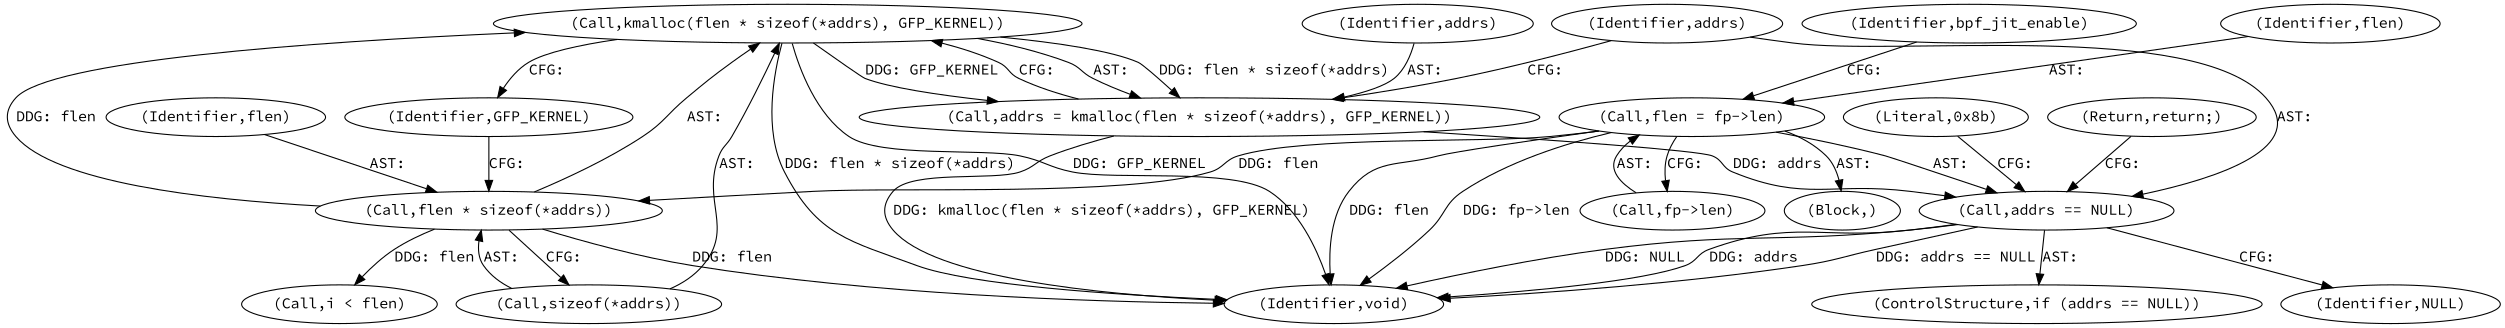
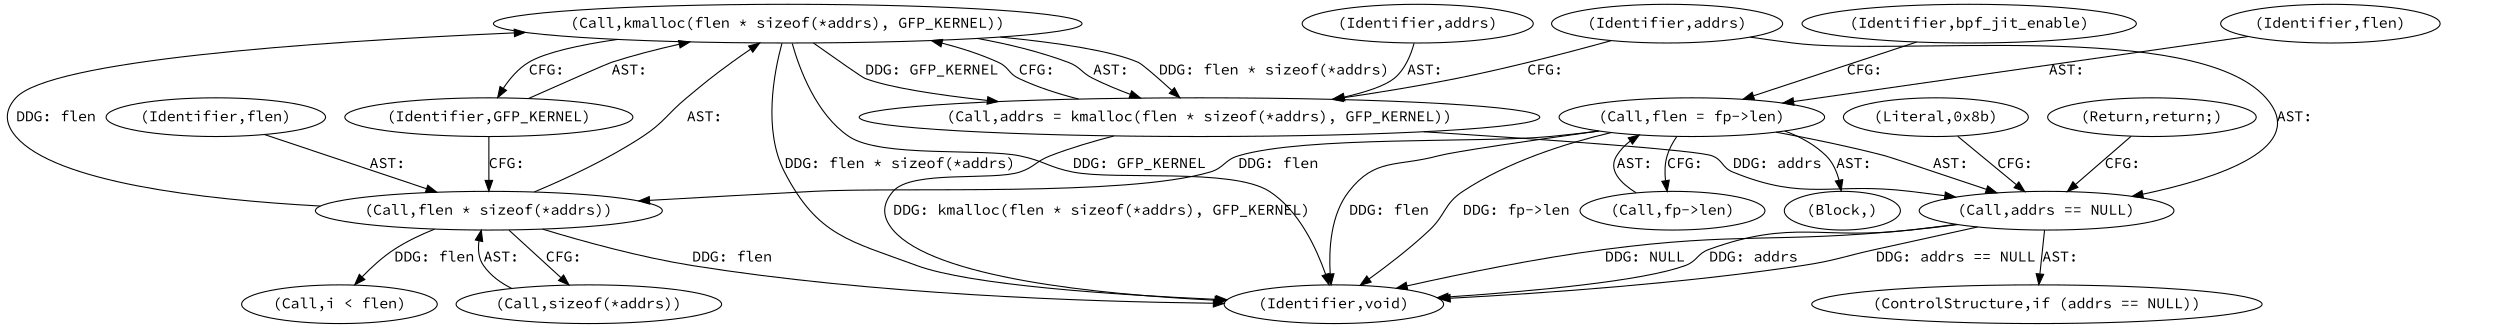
edge "(Call,sizeof(*addrs))" -> "(Call,kmalloc(flen * sizeof(*addrs), GFP_KERNEL))": now "(Identifier,GFP_KERNEL)" -> "(Call,kmalloc(flen * sizeof(*addrs), GFP_KERNEL))"
node "(Identifier,NULL)": removed
